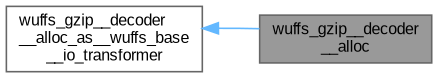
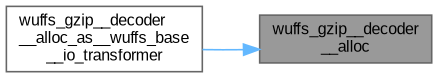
edge "wuffs_gzip__decoder __alloc" -> "wuffs_gzip__decoder __alloc_as__wuffs_base __io_transformer": reversed
